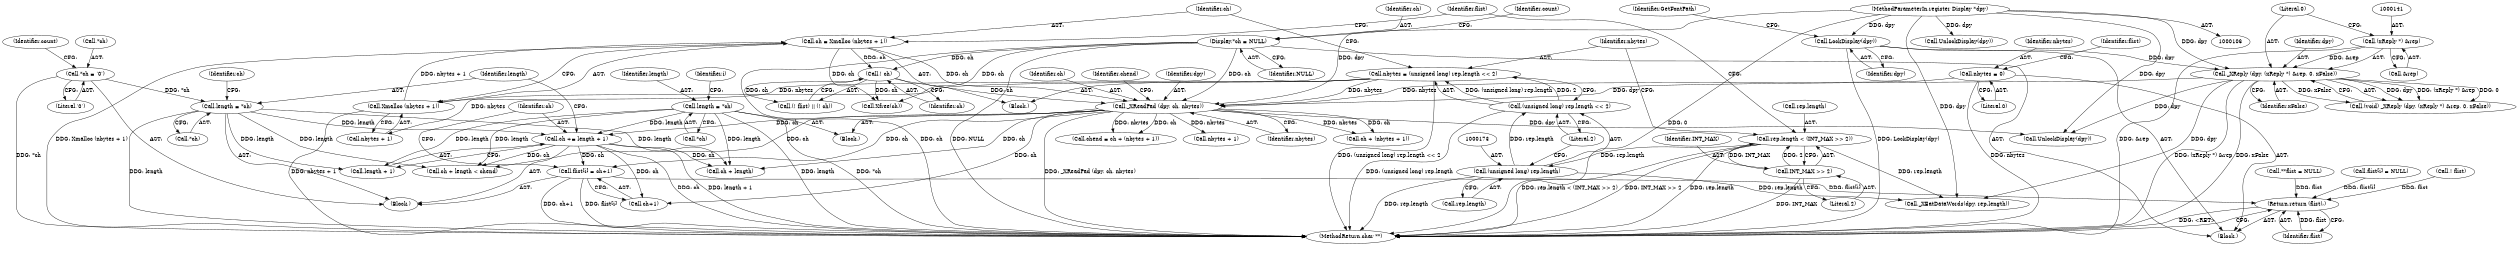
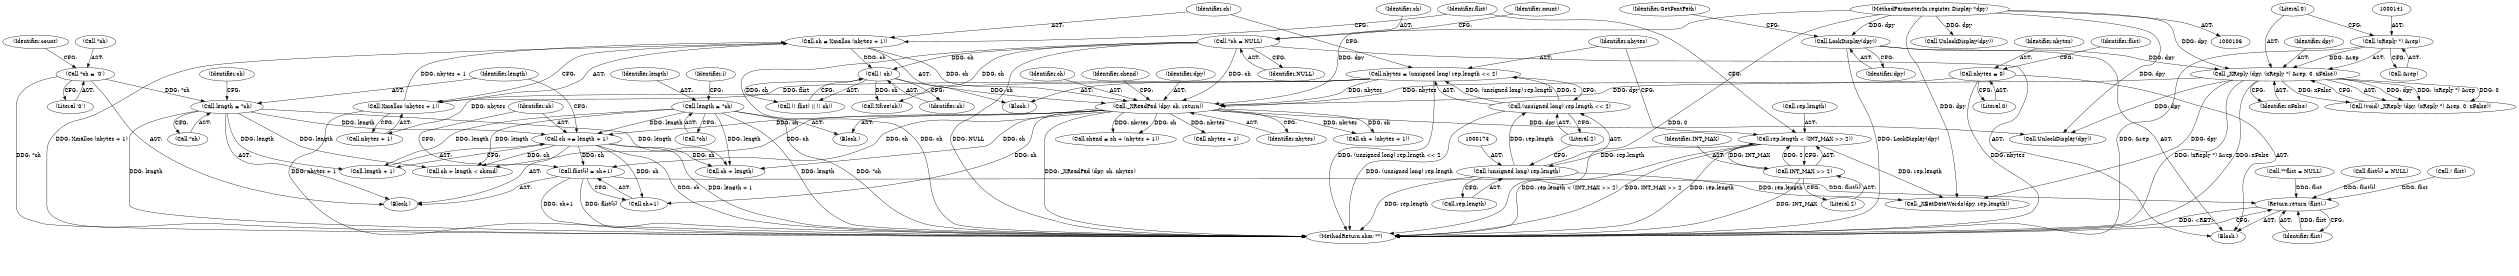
node "(Display,*ch = NULL)": label "(Display,*ch = NULL)" -> "(Call,*ch = NULL)"
edge "(Call,ch = Xmalloc (nbytes + 1))" -> "(Call,Xfree(ch))": removed, label "DDG: ch"
edge "(Call,nbytes = (unsigned long) rep.length << 2)" -> "(Call,Xmalloc (nbytes + 1))": label "DDG: nbytes" -> "DDG: flist"
node "(Call,_XReadPad (dpy, ch, nbytes))": label "(Call,_XReadPad (dpy, ch, nbytes))" -> "(Call,_XReadPad (dpy, ch, return))"
